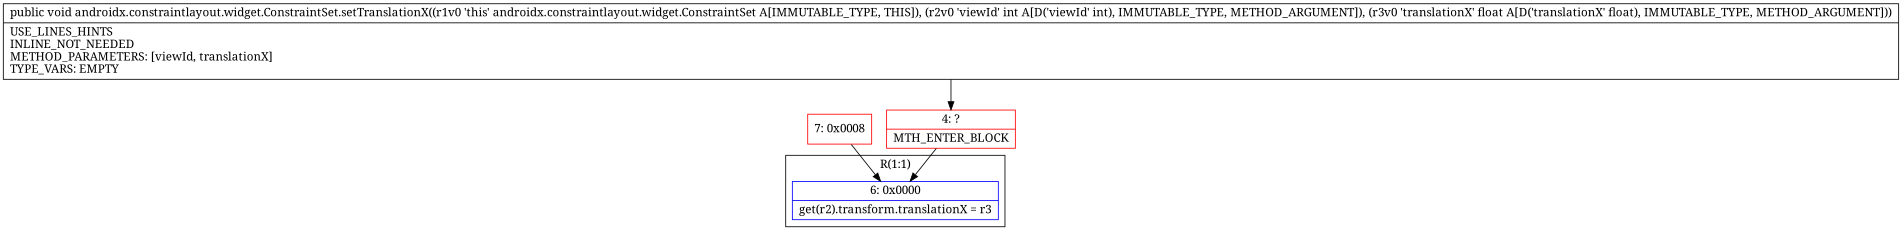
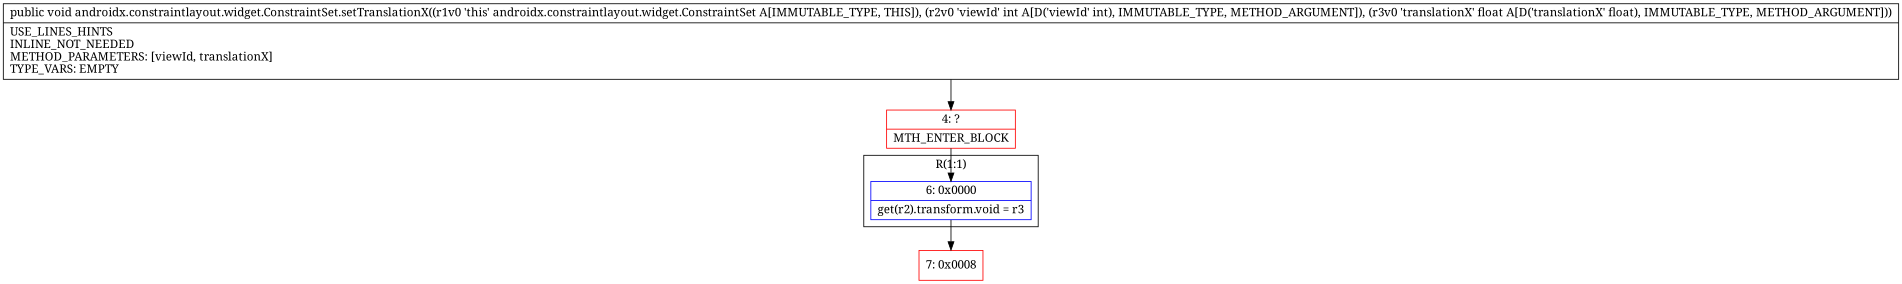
edge "7: 0x0008" -> "6: 0x0000": reversed
node "6: 0x0000": text "get(r2).transform.translationX = r3" -> "get(r2).transform.void = r3"
